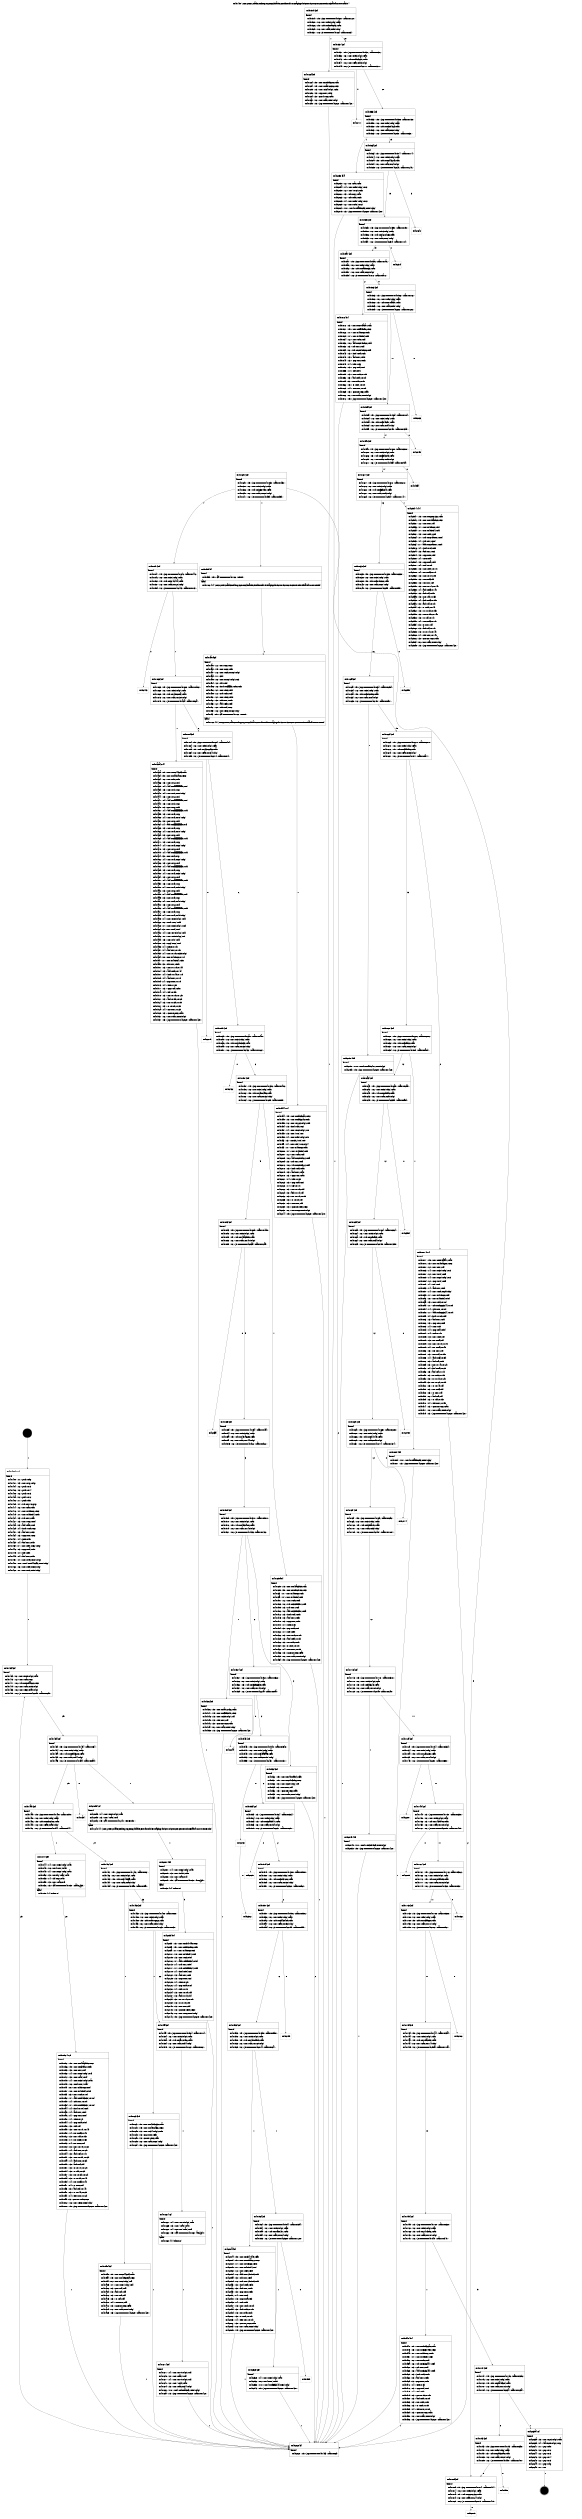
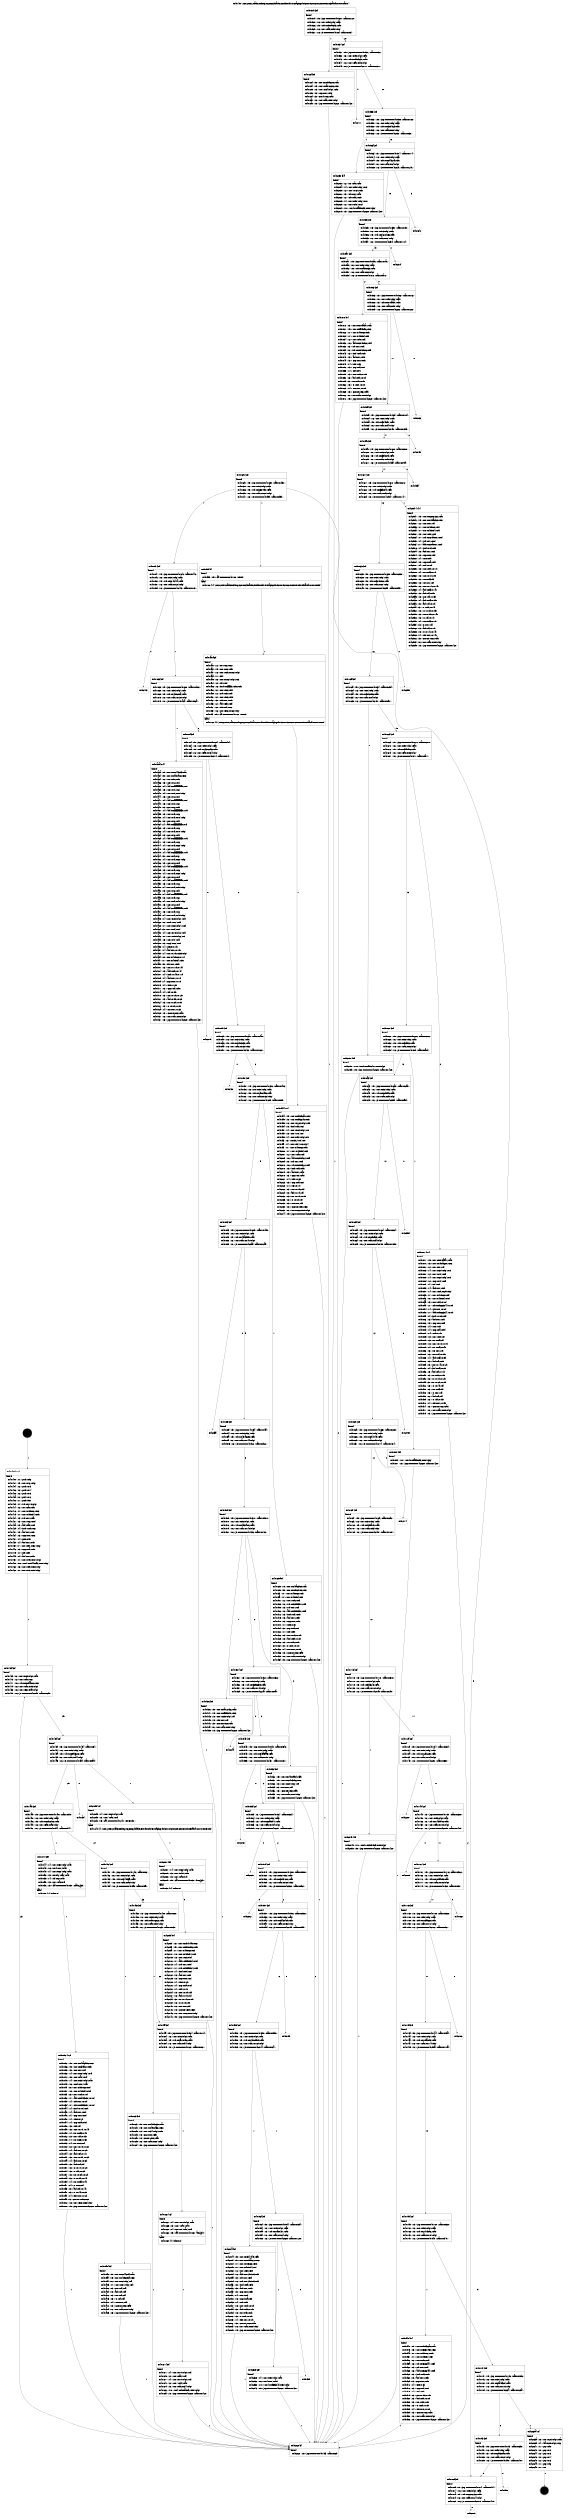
edge "0x402431" -> "0x402302": now "0x40197b [28]" -> "0x402302"
edge "0x401d44 [29]" -> "0x401d61 [172]": label " 20" -> " 1"
